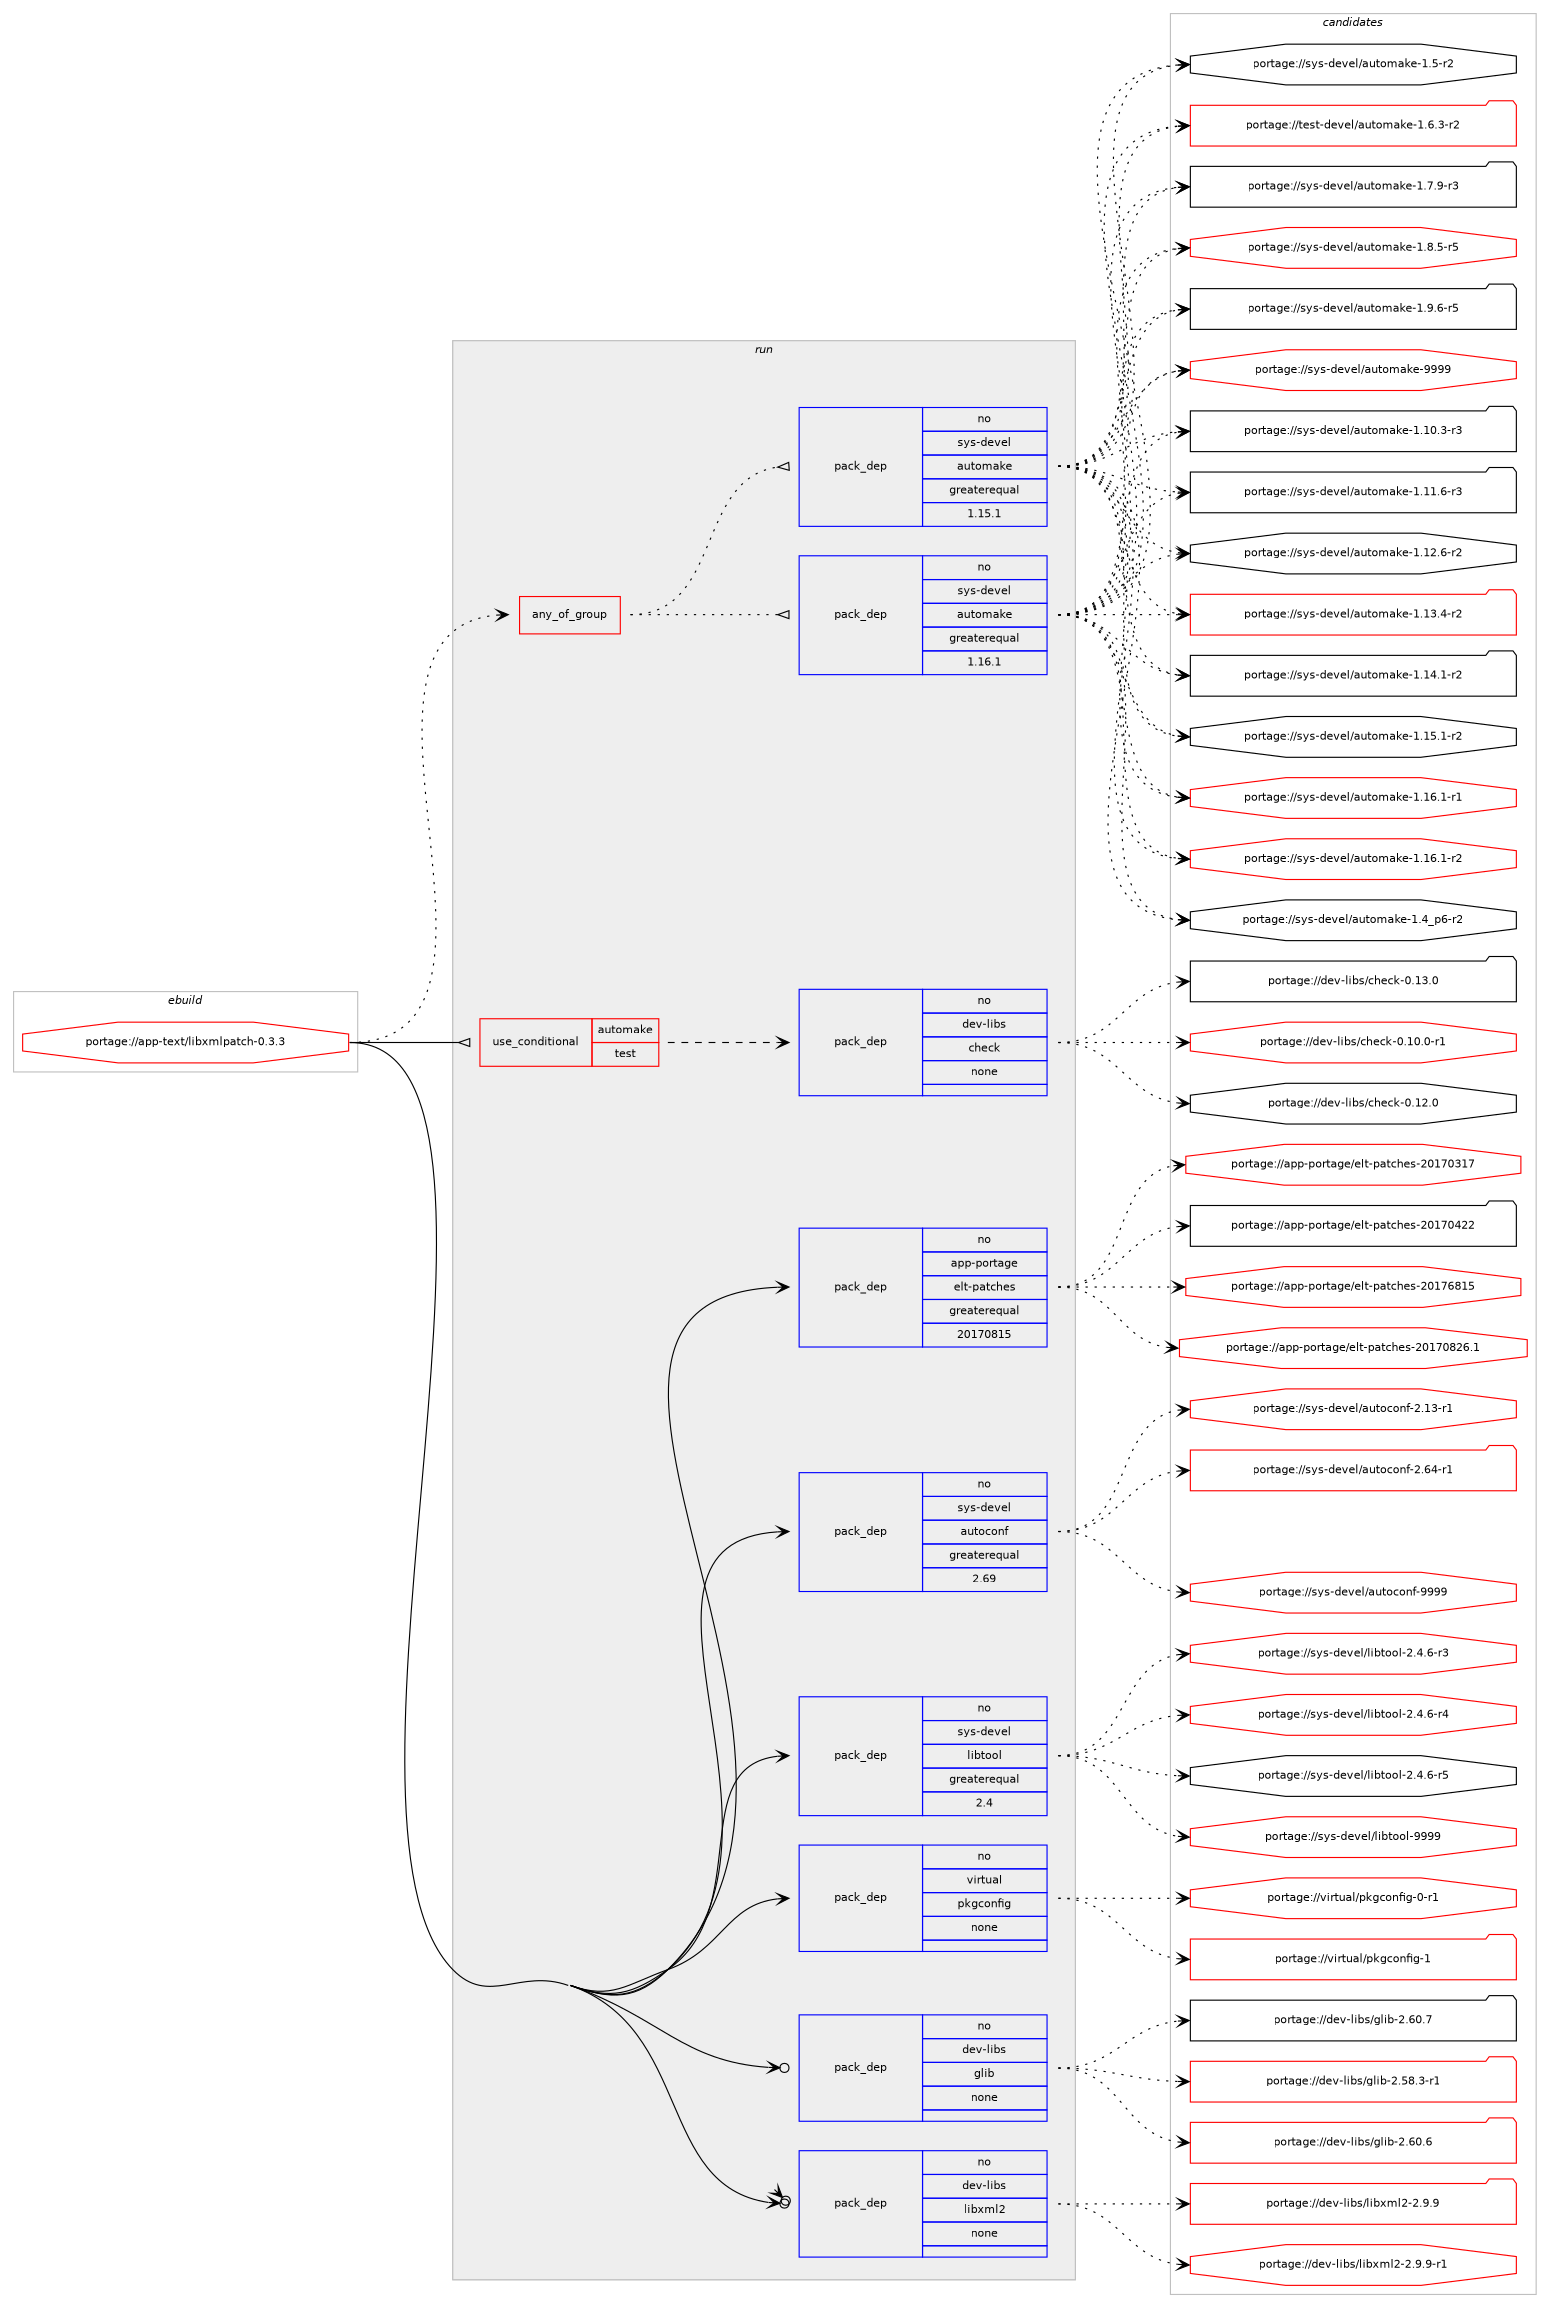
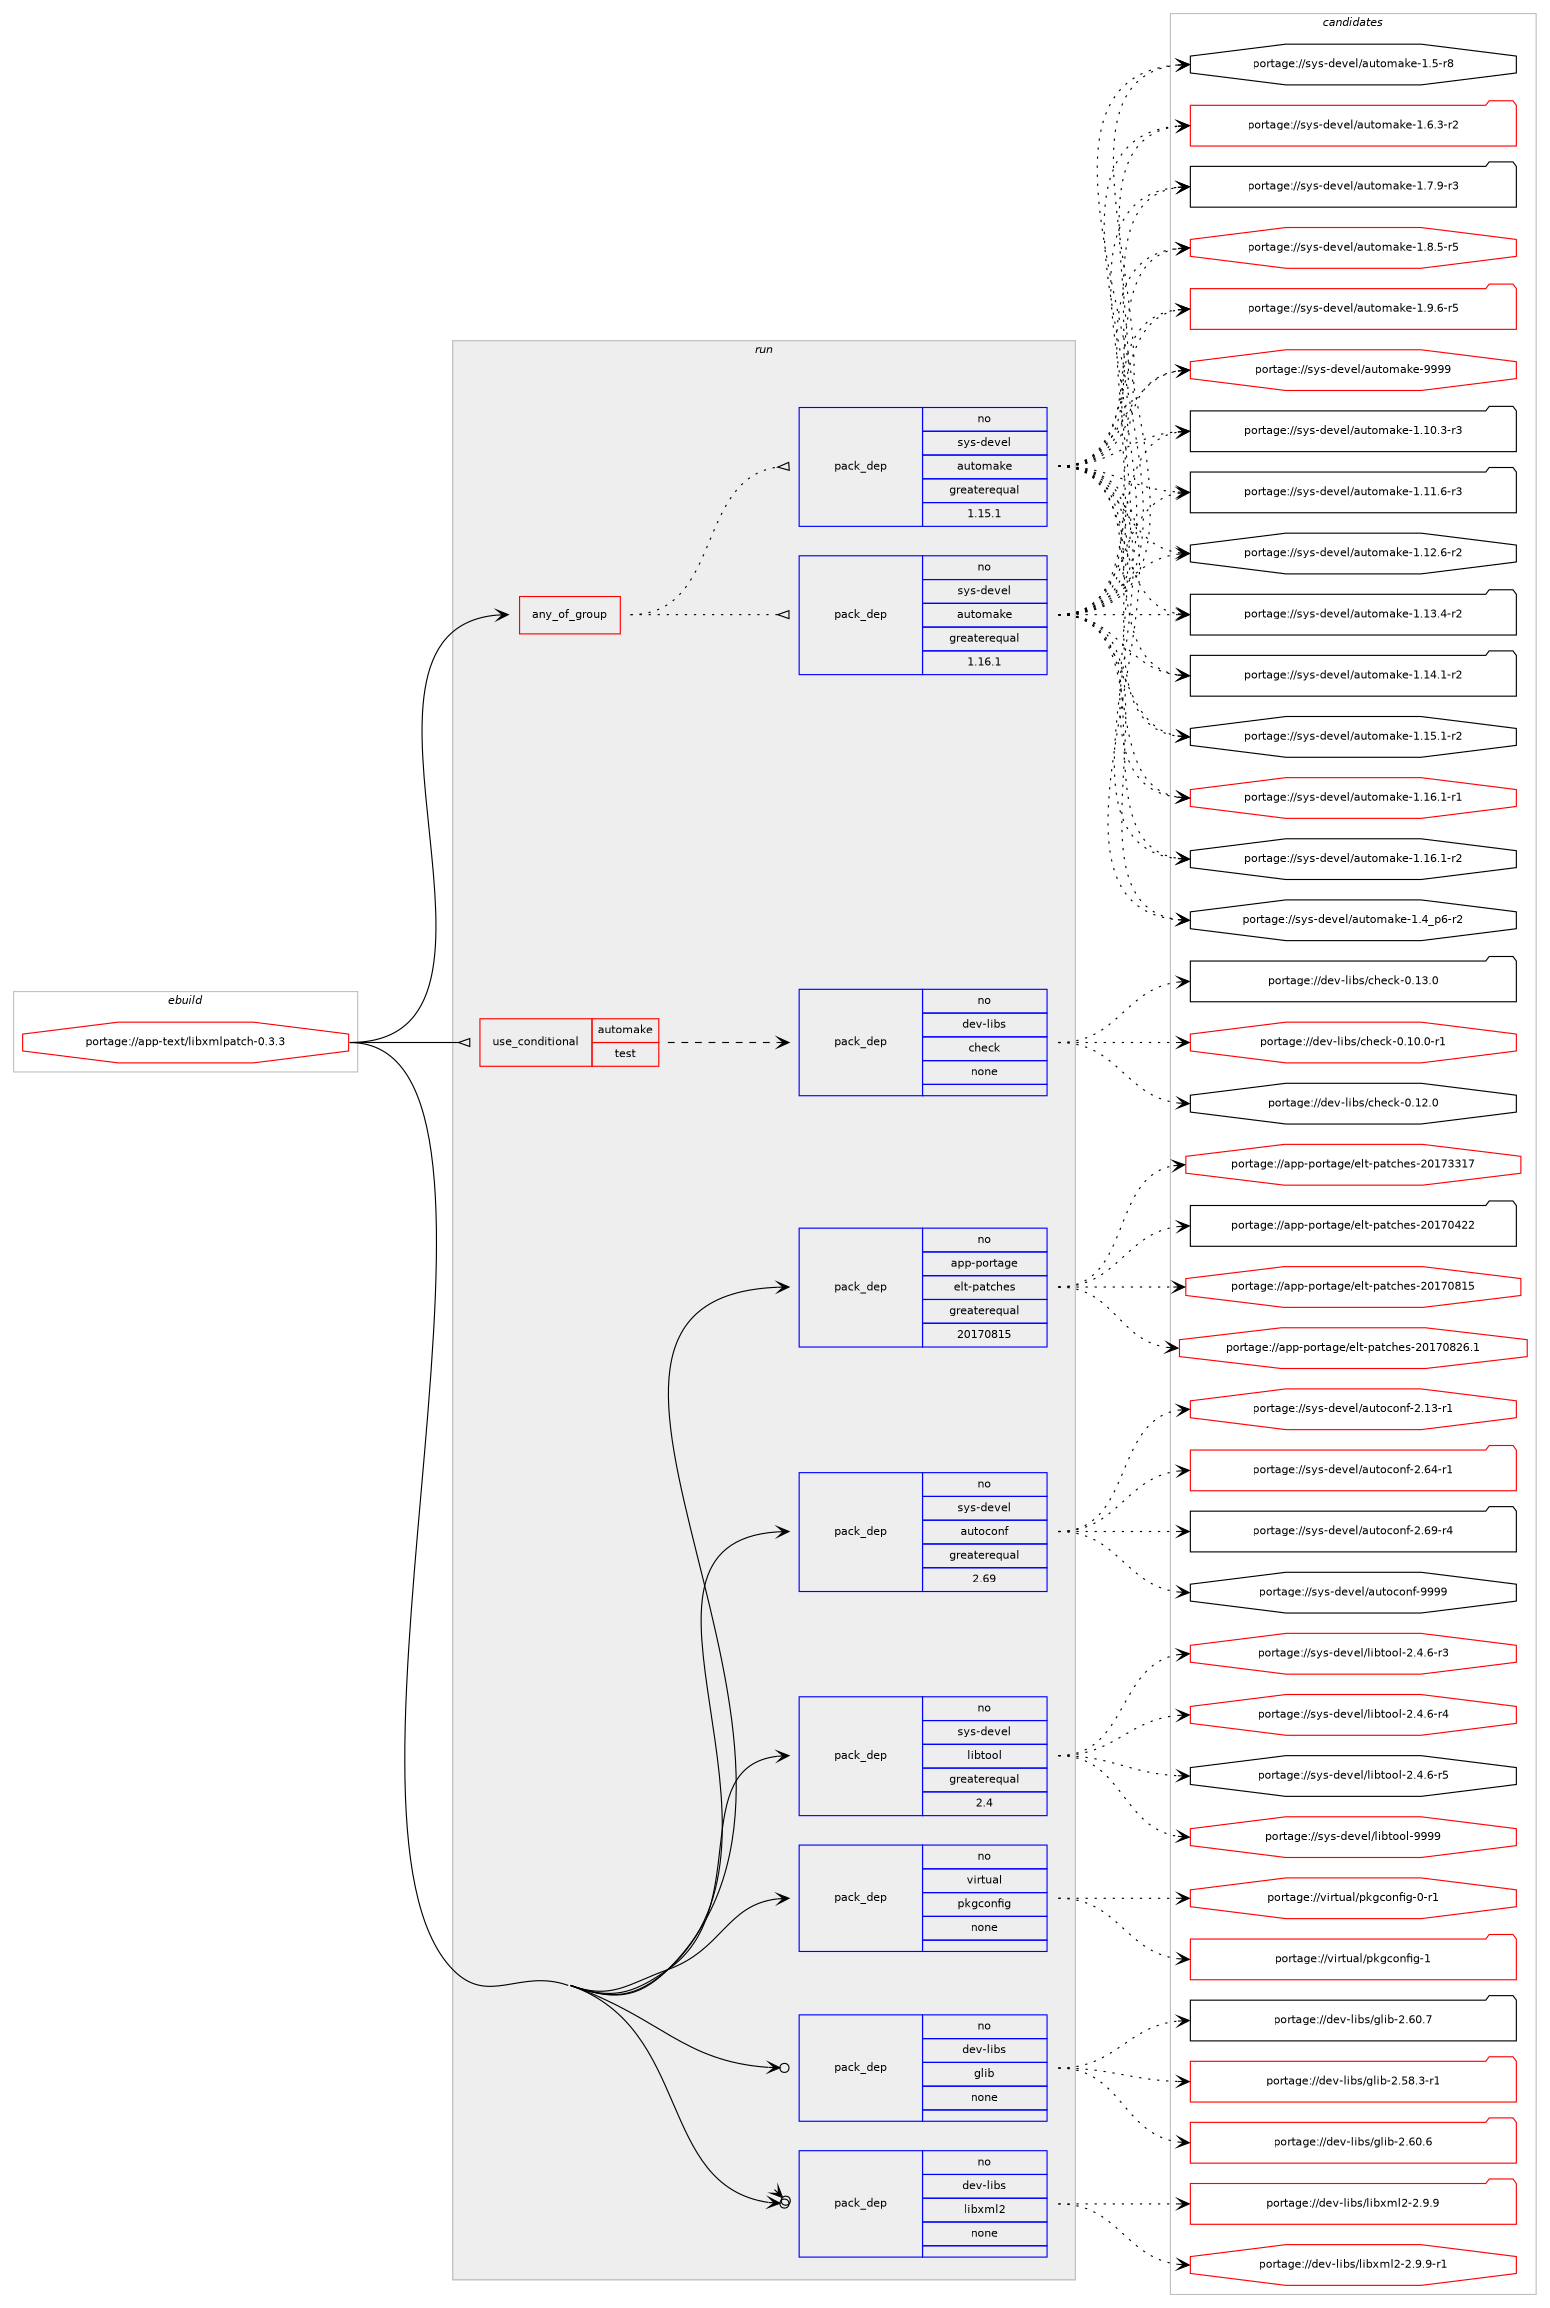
node "portage://sys-devel/automake-1.5-r2": label "portage://sys-devel/automake-1.5-r2" -> "portage://sys-devel/automake-1.5-r8"
node "portage://test-devel/automake-1.6.3-r2": label "portage://test-devel/automake-1.6.3-r2" -> "portage://sys-devel/automake-1.6.3-r2"
node "portage://sys-devel/automake-1.9.6-r5": color black -> red
node "portage://sys-devel/automake-1.13.4-r2": color red -> black
edge "portage://app-text/libxmlpatch-0.3.3" -> "any_of_group": style dotted -> solid
node "portage://sys-devel/automake-1.16.1-r2": color red -> black
node "portage://app-portage/elt-patches-20170317": label "portage://app-portage/elt-patches-20170317" -> "portage://app-portage/elt-patches-20173317"
node "portage://app-portage/elt-patches-20176815": label "portage://app-portage/elt-patches-20176815" -> "portage://app-portage/elt-patches-20170815"
node "portage://sys-devel/autoconf-2.69-r4": added
node "portage://sys-devel/autoconf-9999": color red -> black
